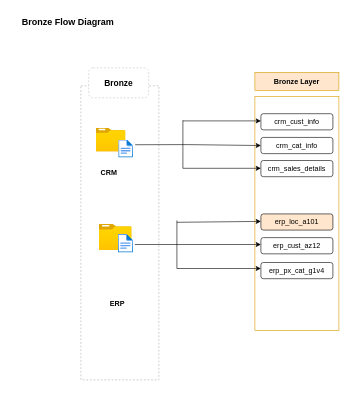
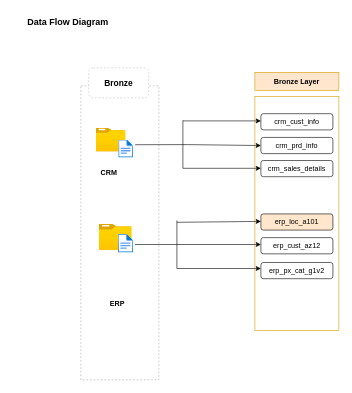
node "Bronze Flow Diagram": label "Bronze Flow Diagram" -> "Data Flow Diagram"
node "crm_cat_info": label "crm_cat_info" -> "crm_prd_info"
node "erp_px_cat_g1v4": label "erp_px_cat_g1v4" -> "erp_px_cat_g1v2"
